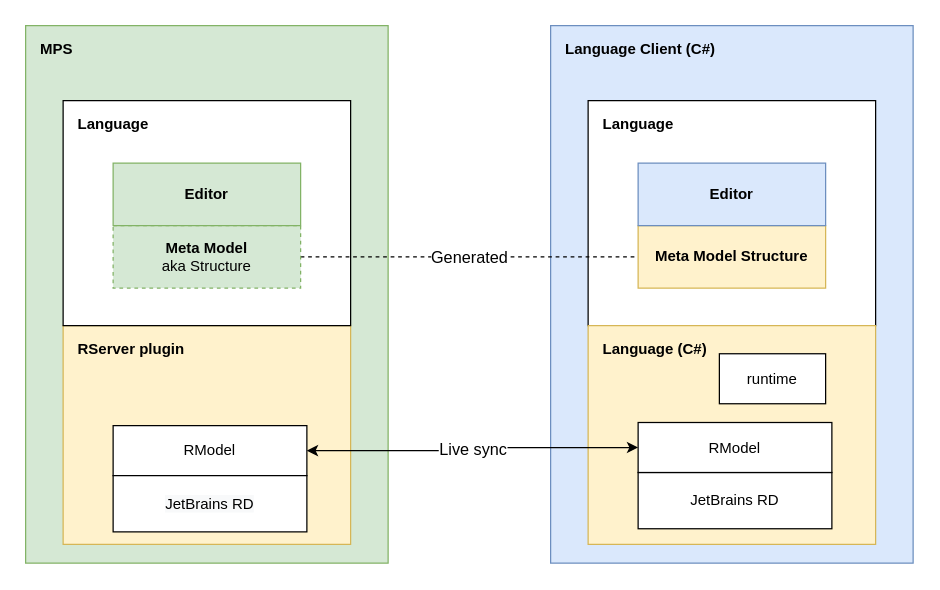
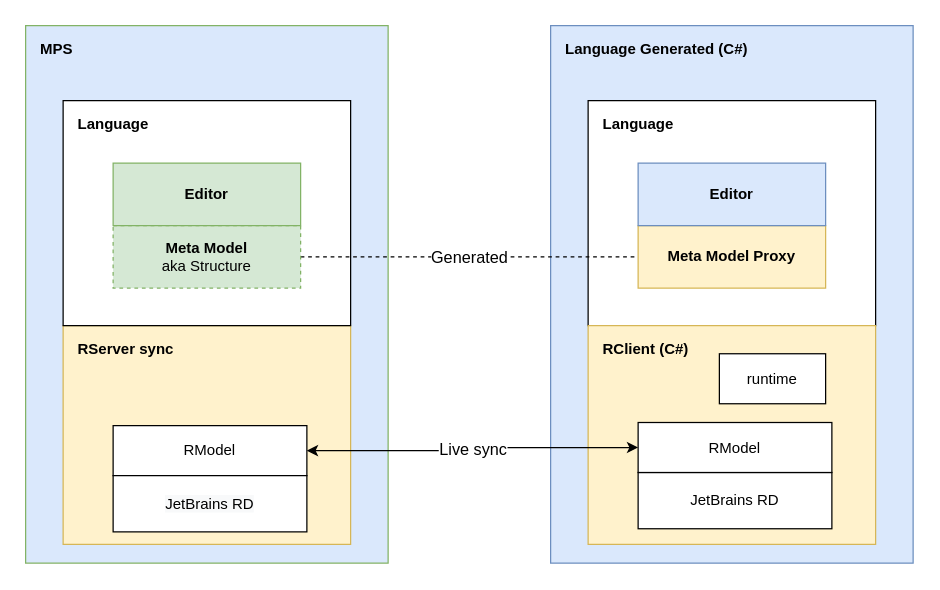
node "MPS": fillcolor #d5e8d4 -> #dae8fc
node "Language Client (C#)": label "Language Client (C#)" -> "Language Generated (C#)"
node "Meta Model Structure": label "Meta Model Structure" -> "Meta Model Proxy"
node "RServer plugin": label "RServer plugin" -> "RServer sync"
node "Language (C#)": label "Language (C#)" -> "RClient (C#)"
